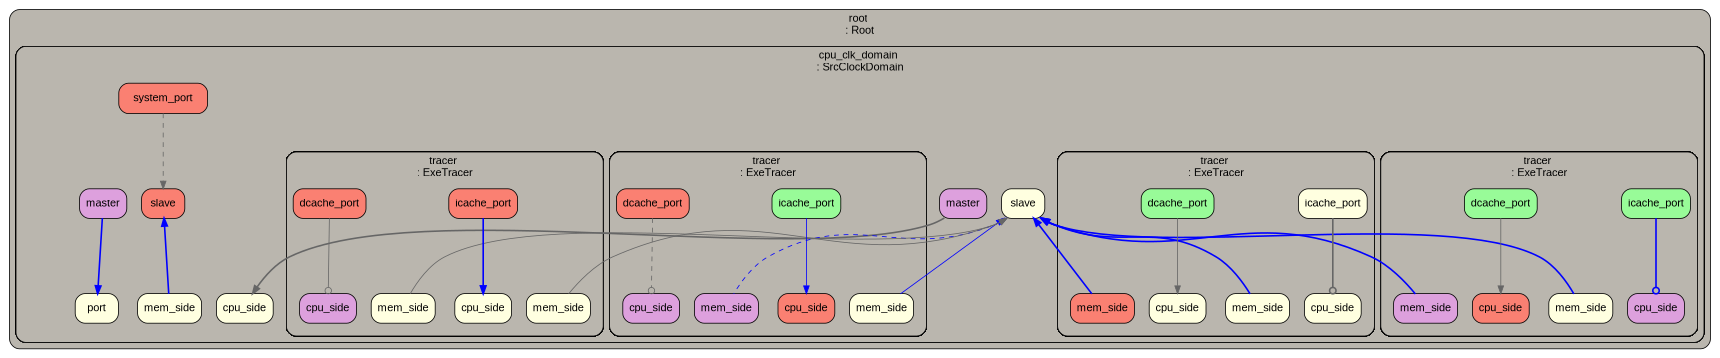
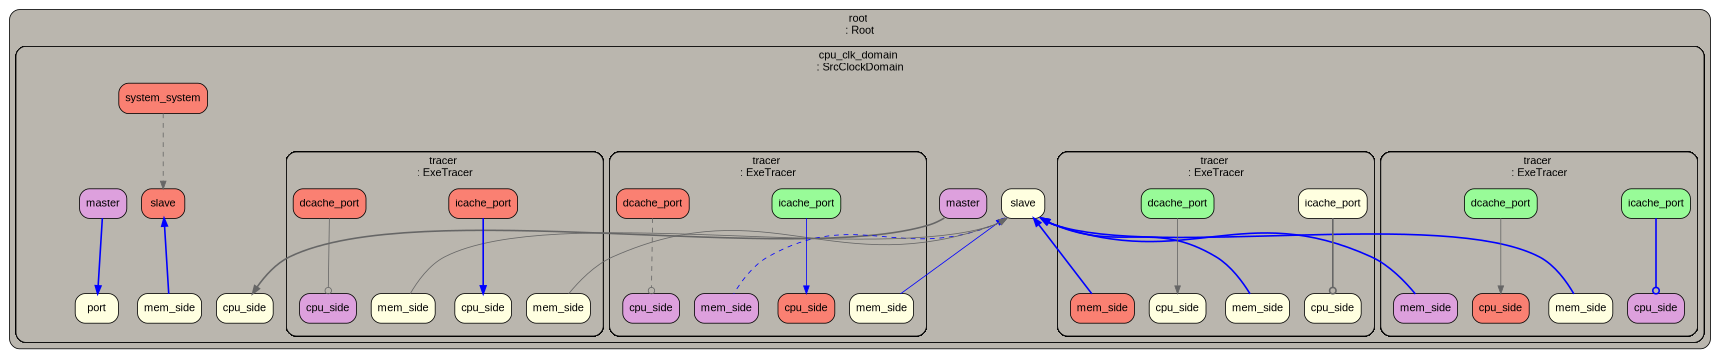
node "system_port": label "system_port" -> "system_system"
